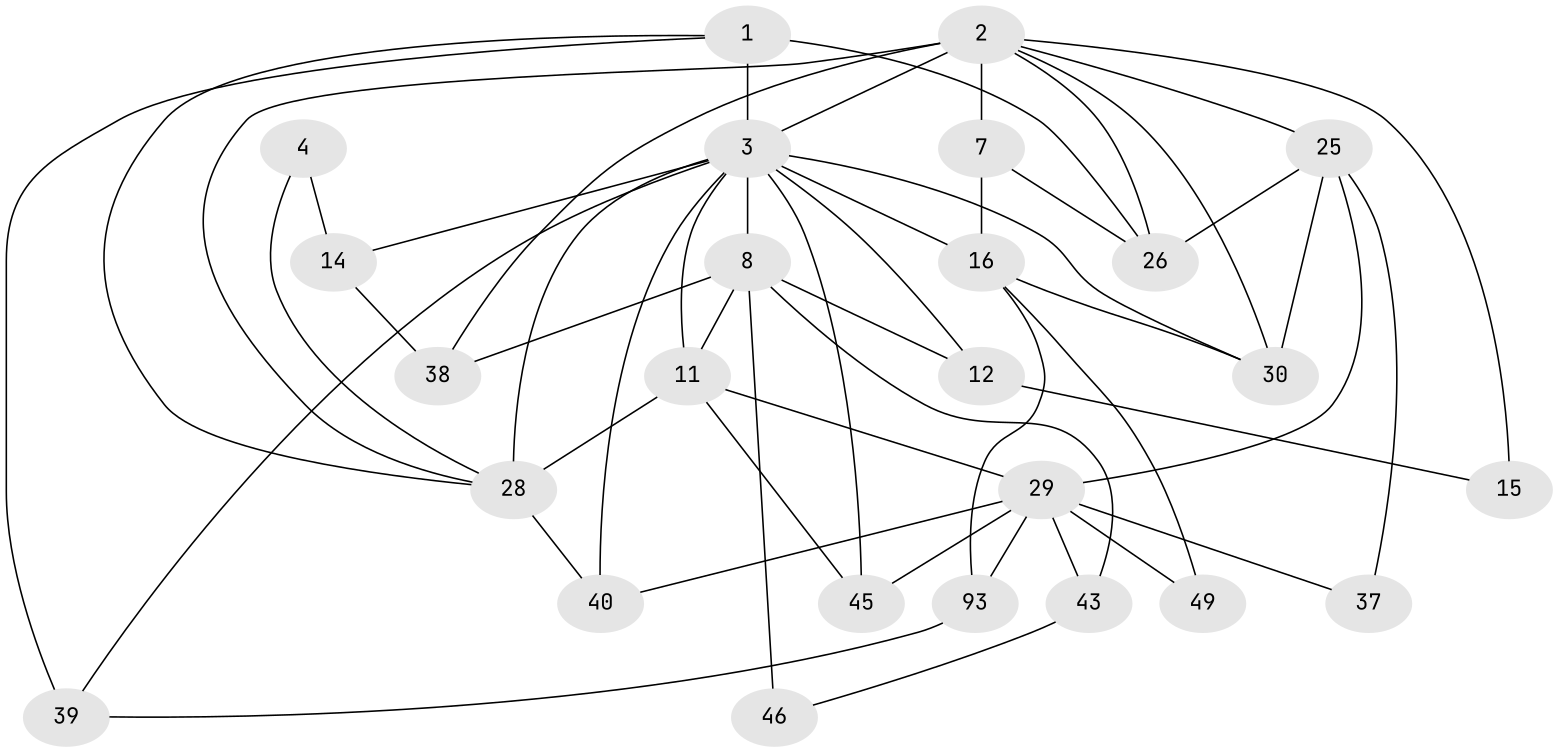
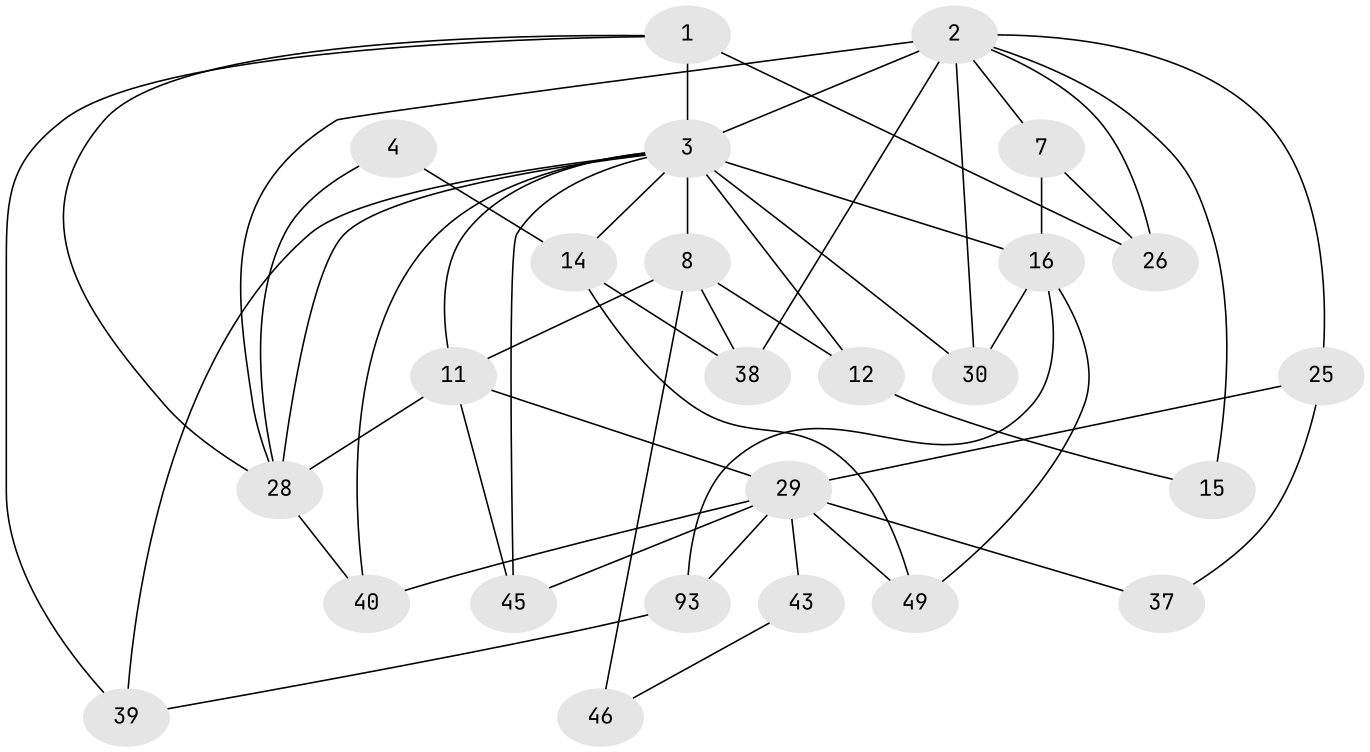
edge "25" -- "26": removed
edge "25" -- "30": removed
edge "8" -- "43": removed
edge "14" -- "49": added
